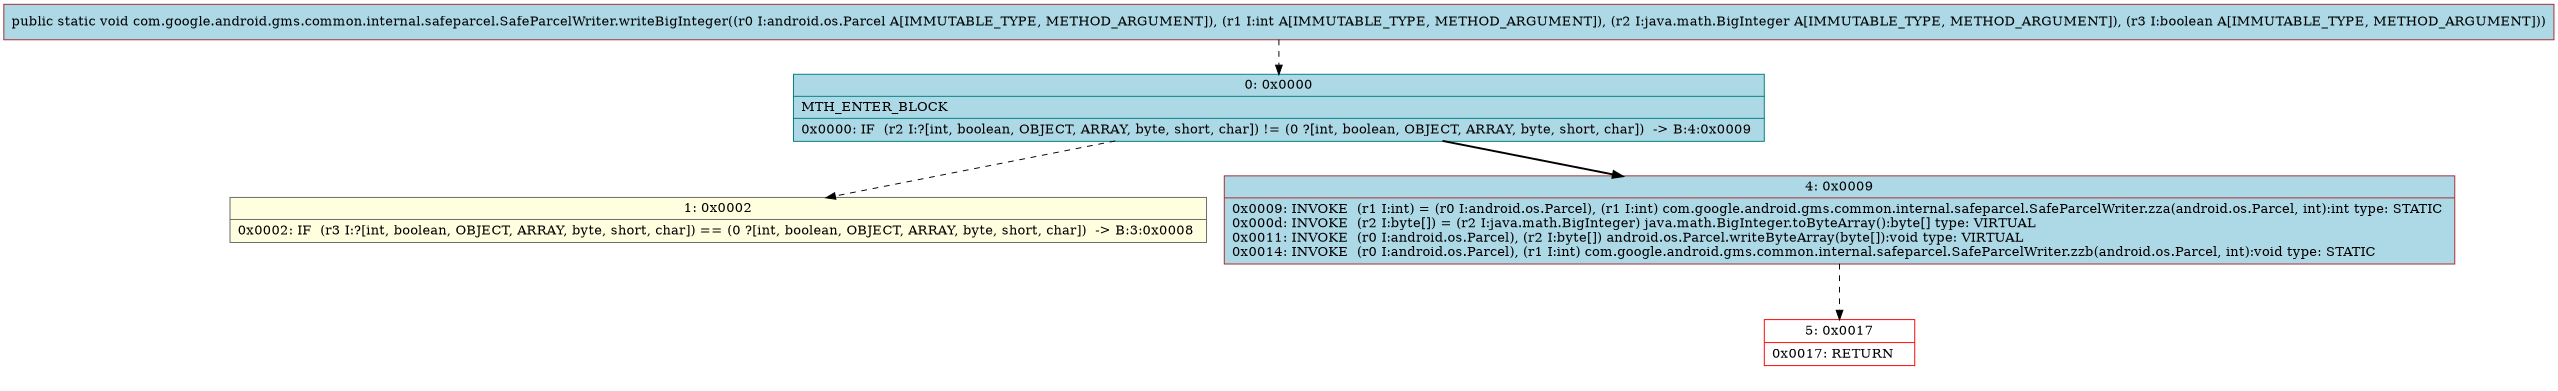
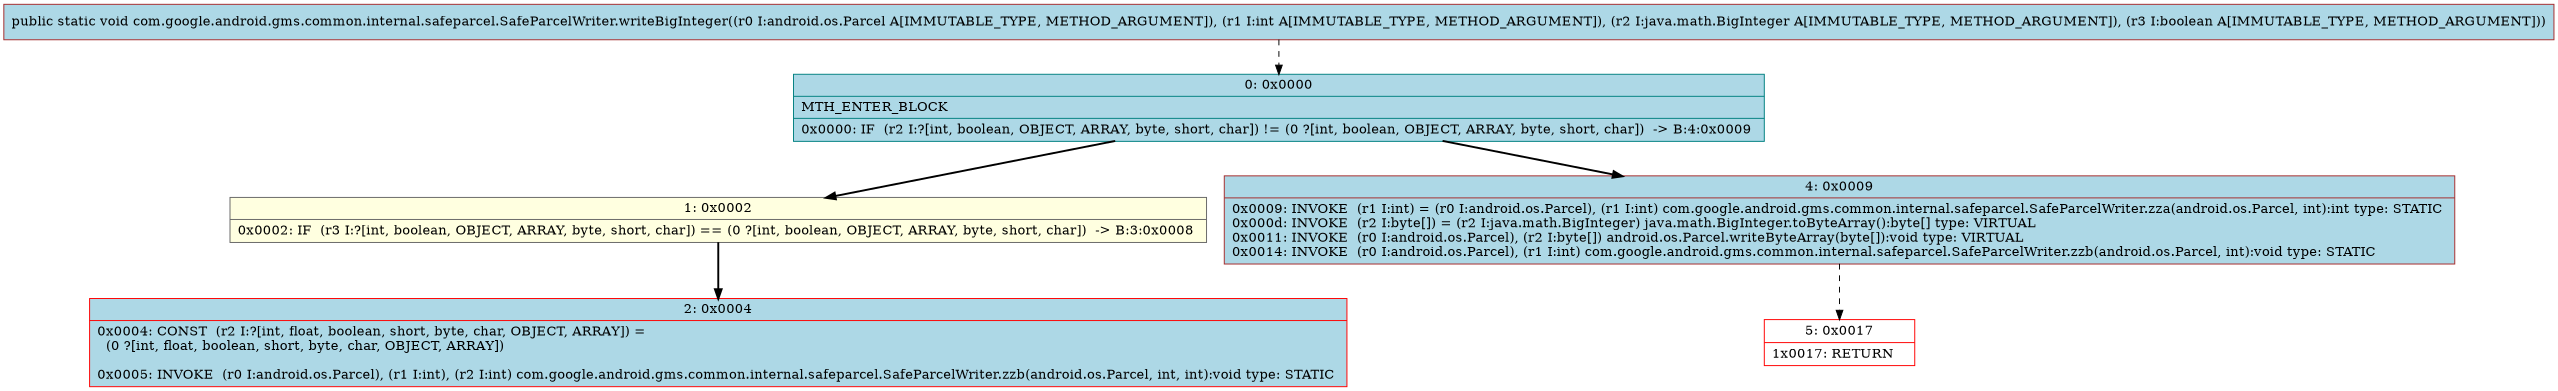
edge "0: 0x0000" -> "1: 0x0002": style dashed -> bold
node "2: 0x0004": added
node "5: 0x0017": text "0x0017: RETURN" -> "1x0017: RETURN"
